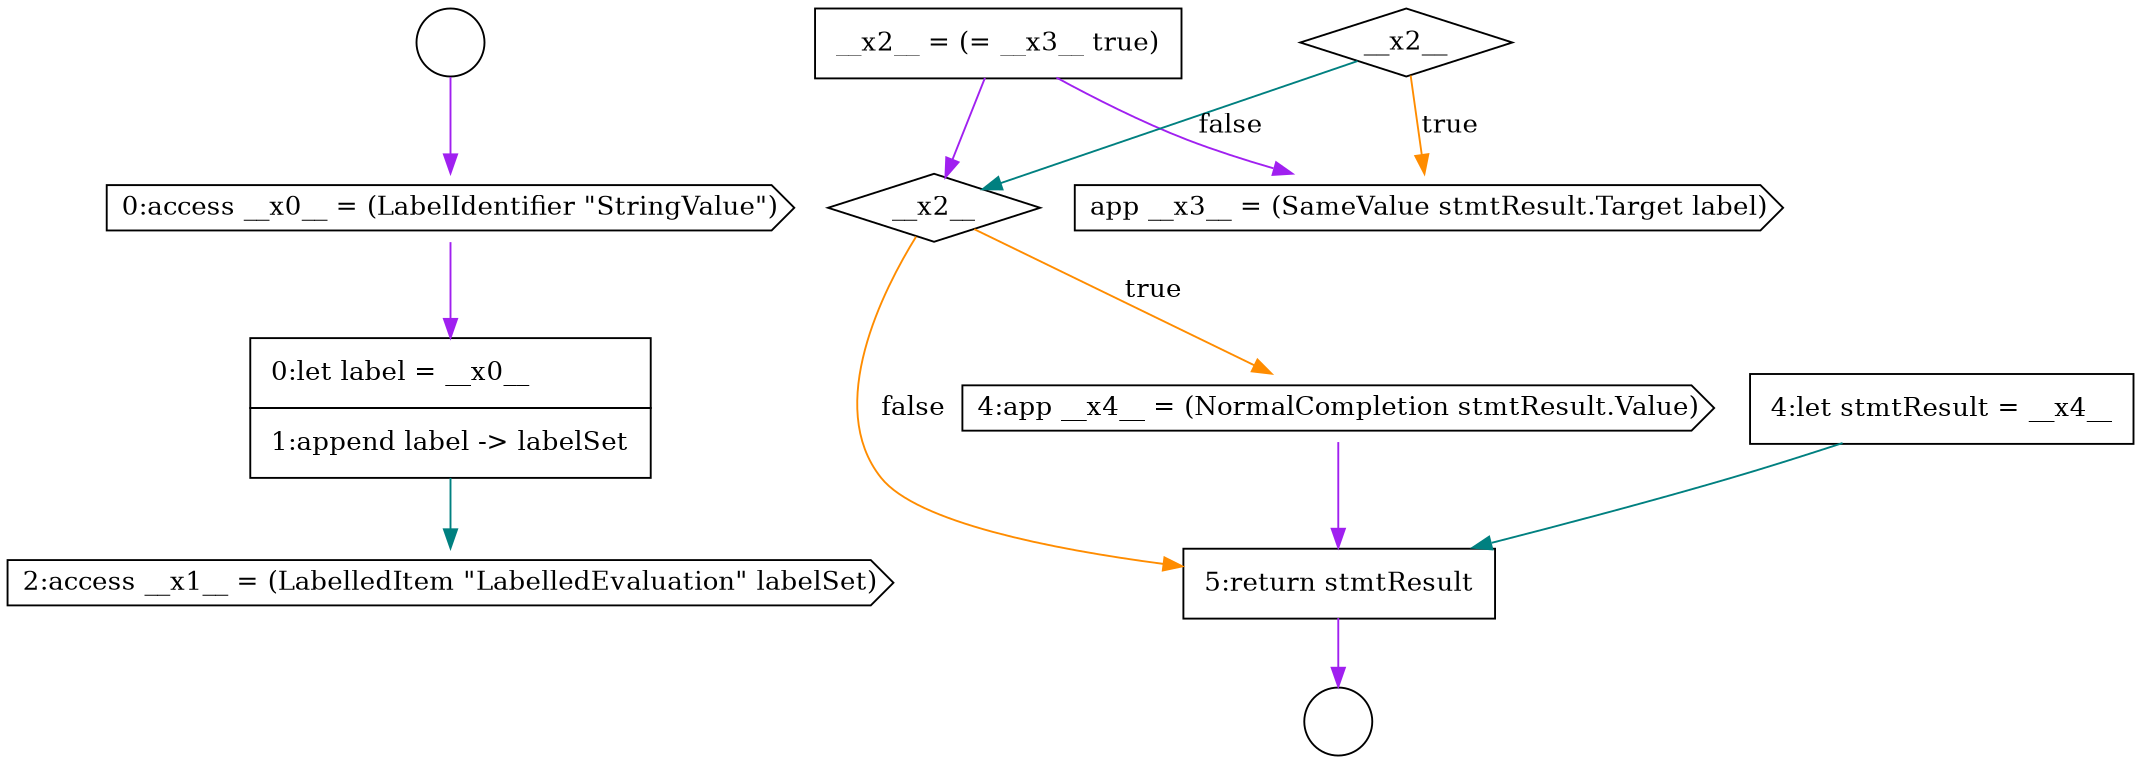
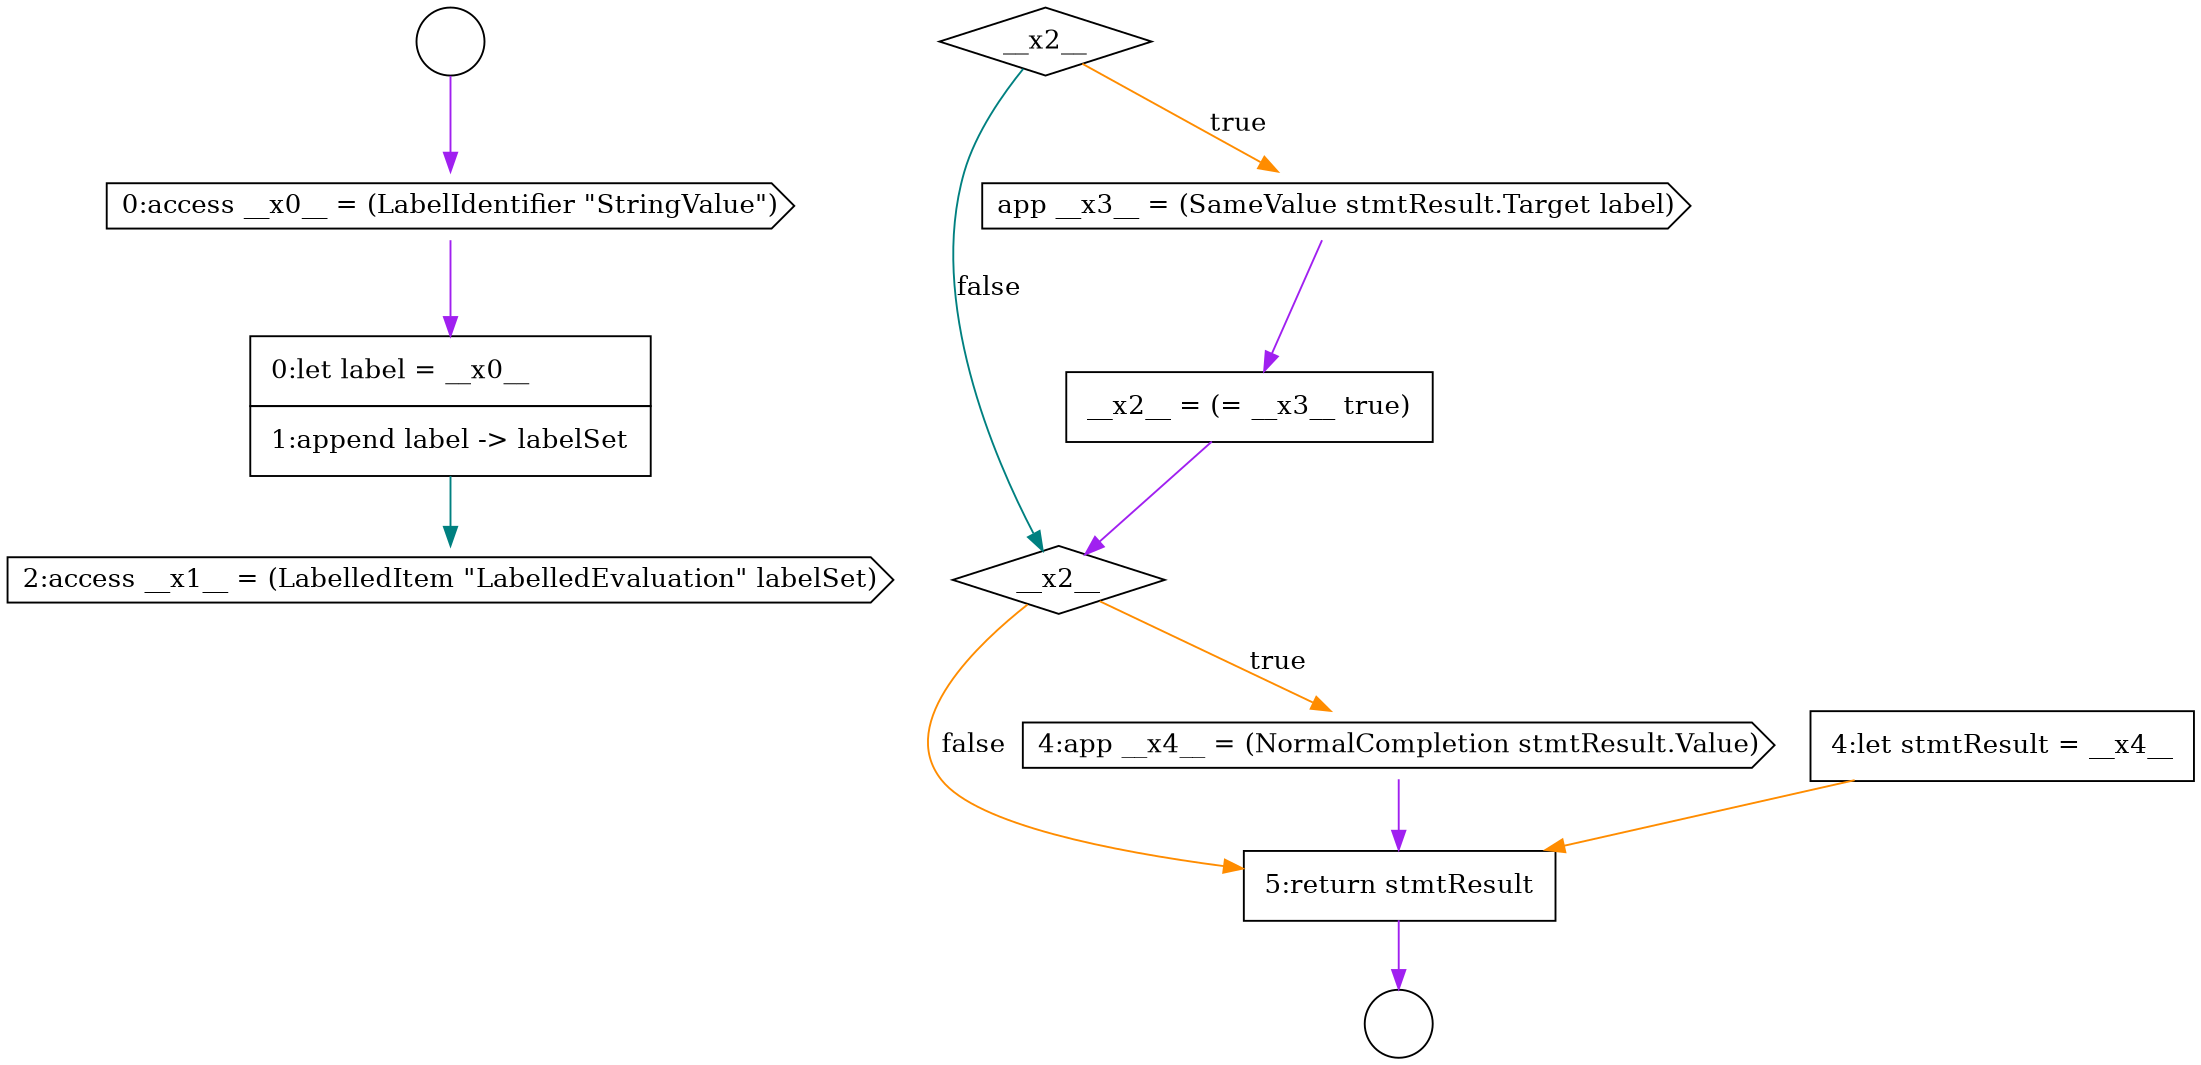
edge "__x2__ = (= __x3__ true)" -> "app __x3__ = (SameValue stmtResult.Target label)": reversed
edge "4:let stmtResult = __x4__" -> "5:return stmtResult": color teal -> darkorange
